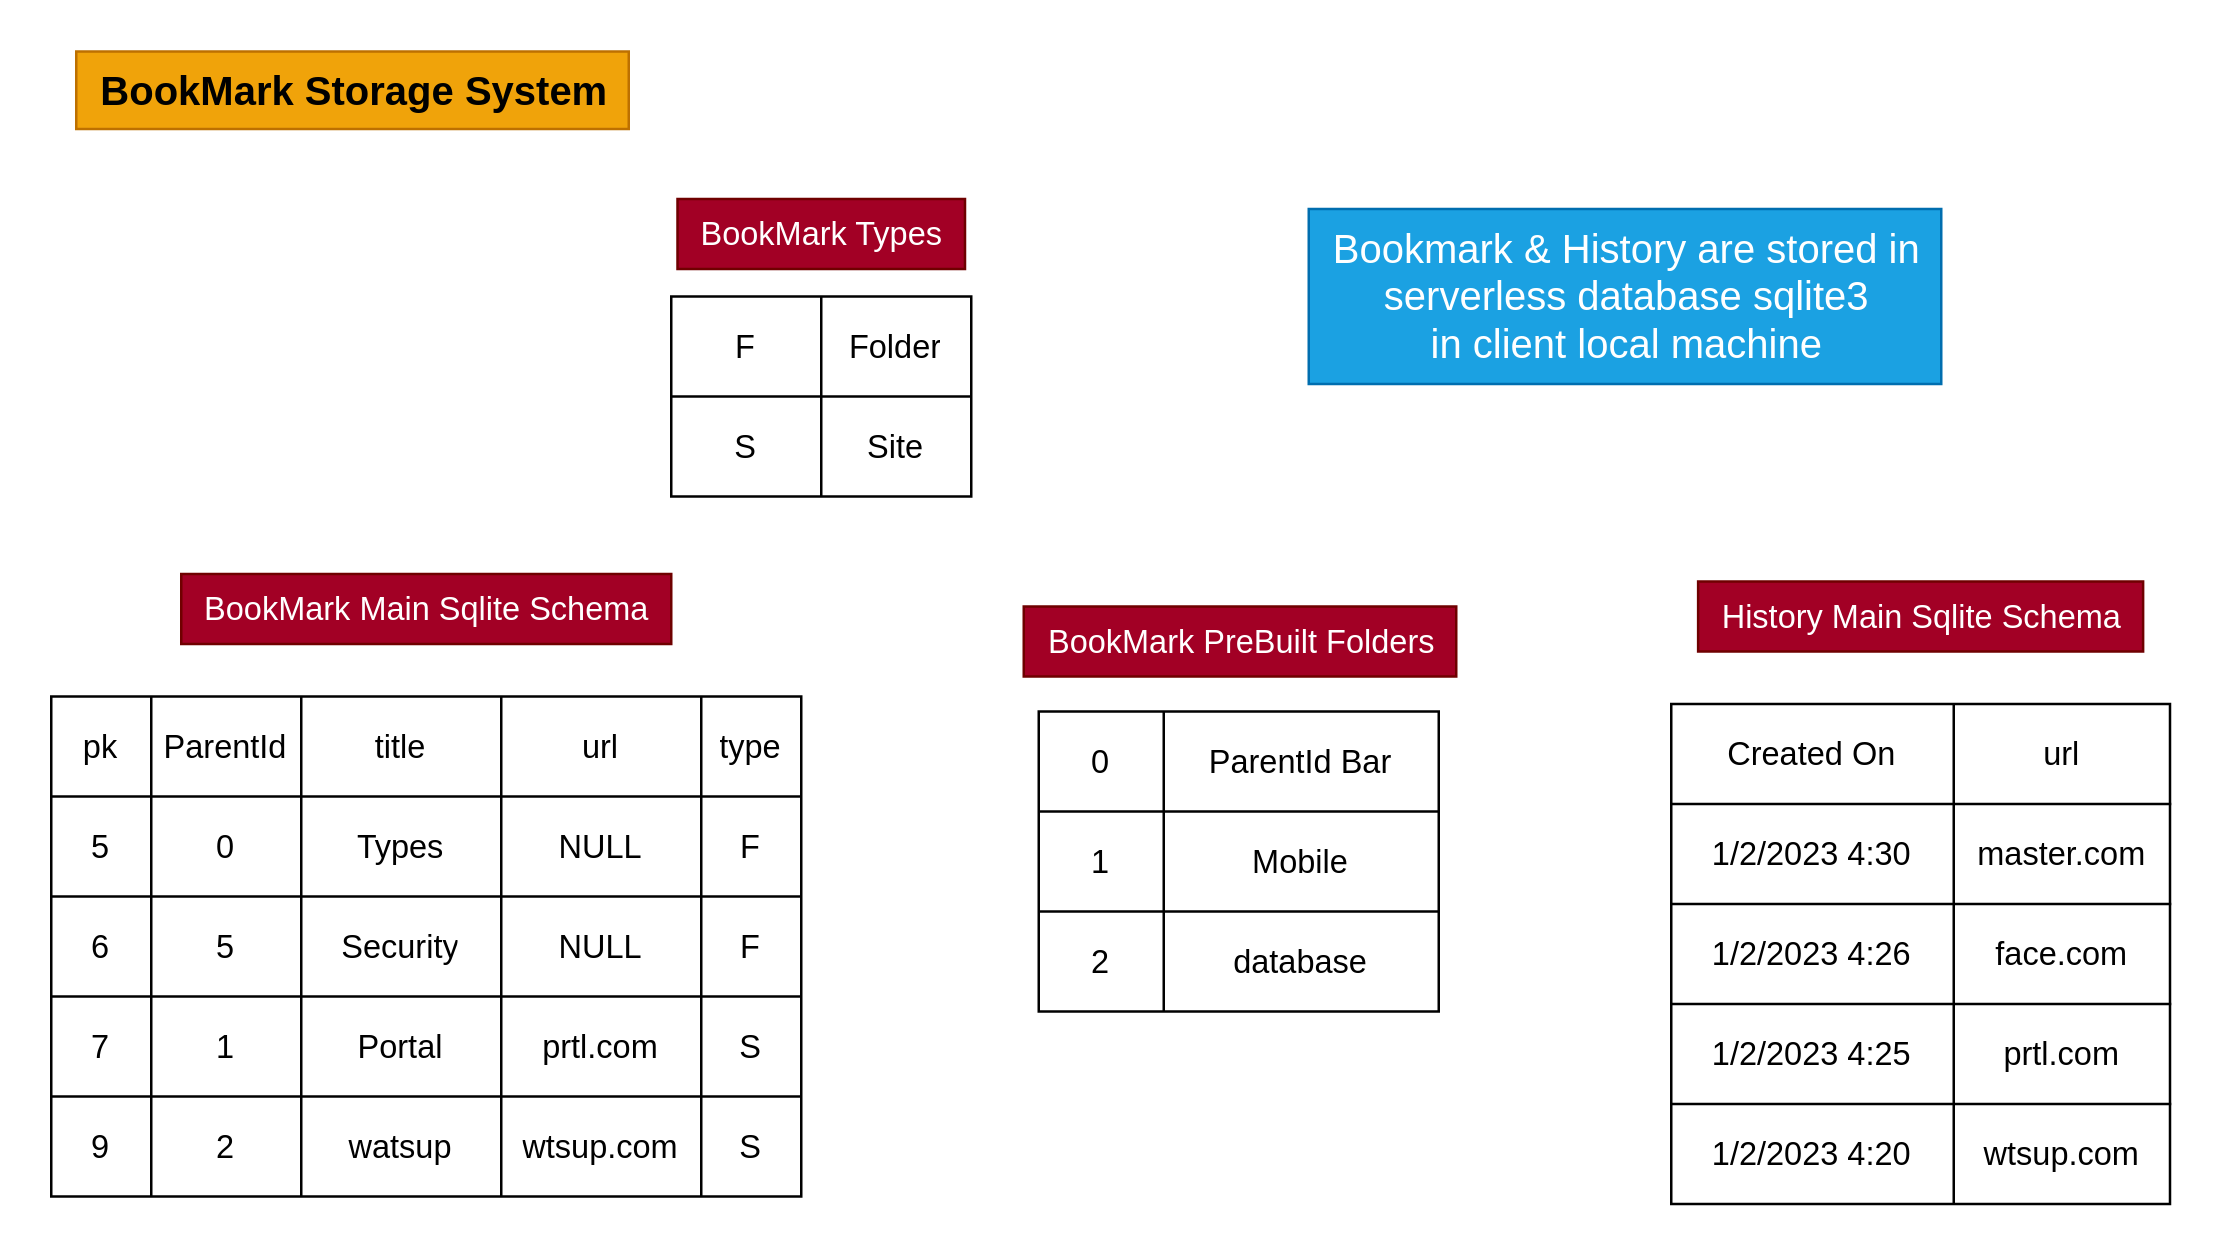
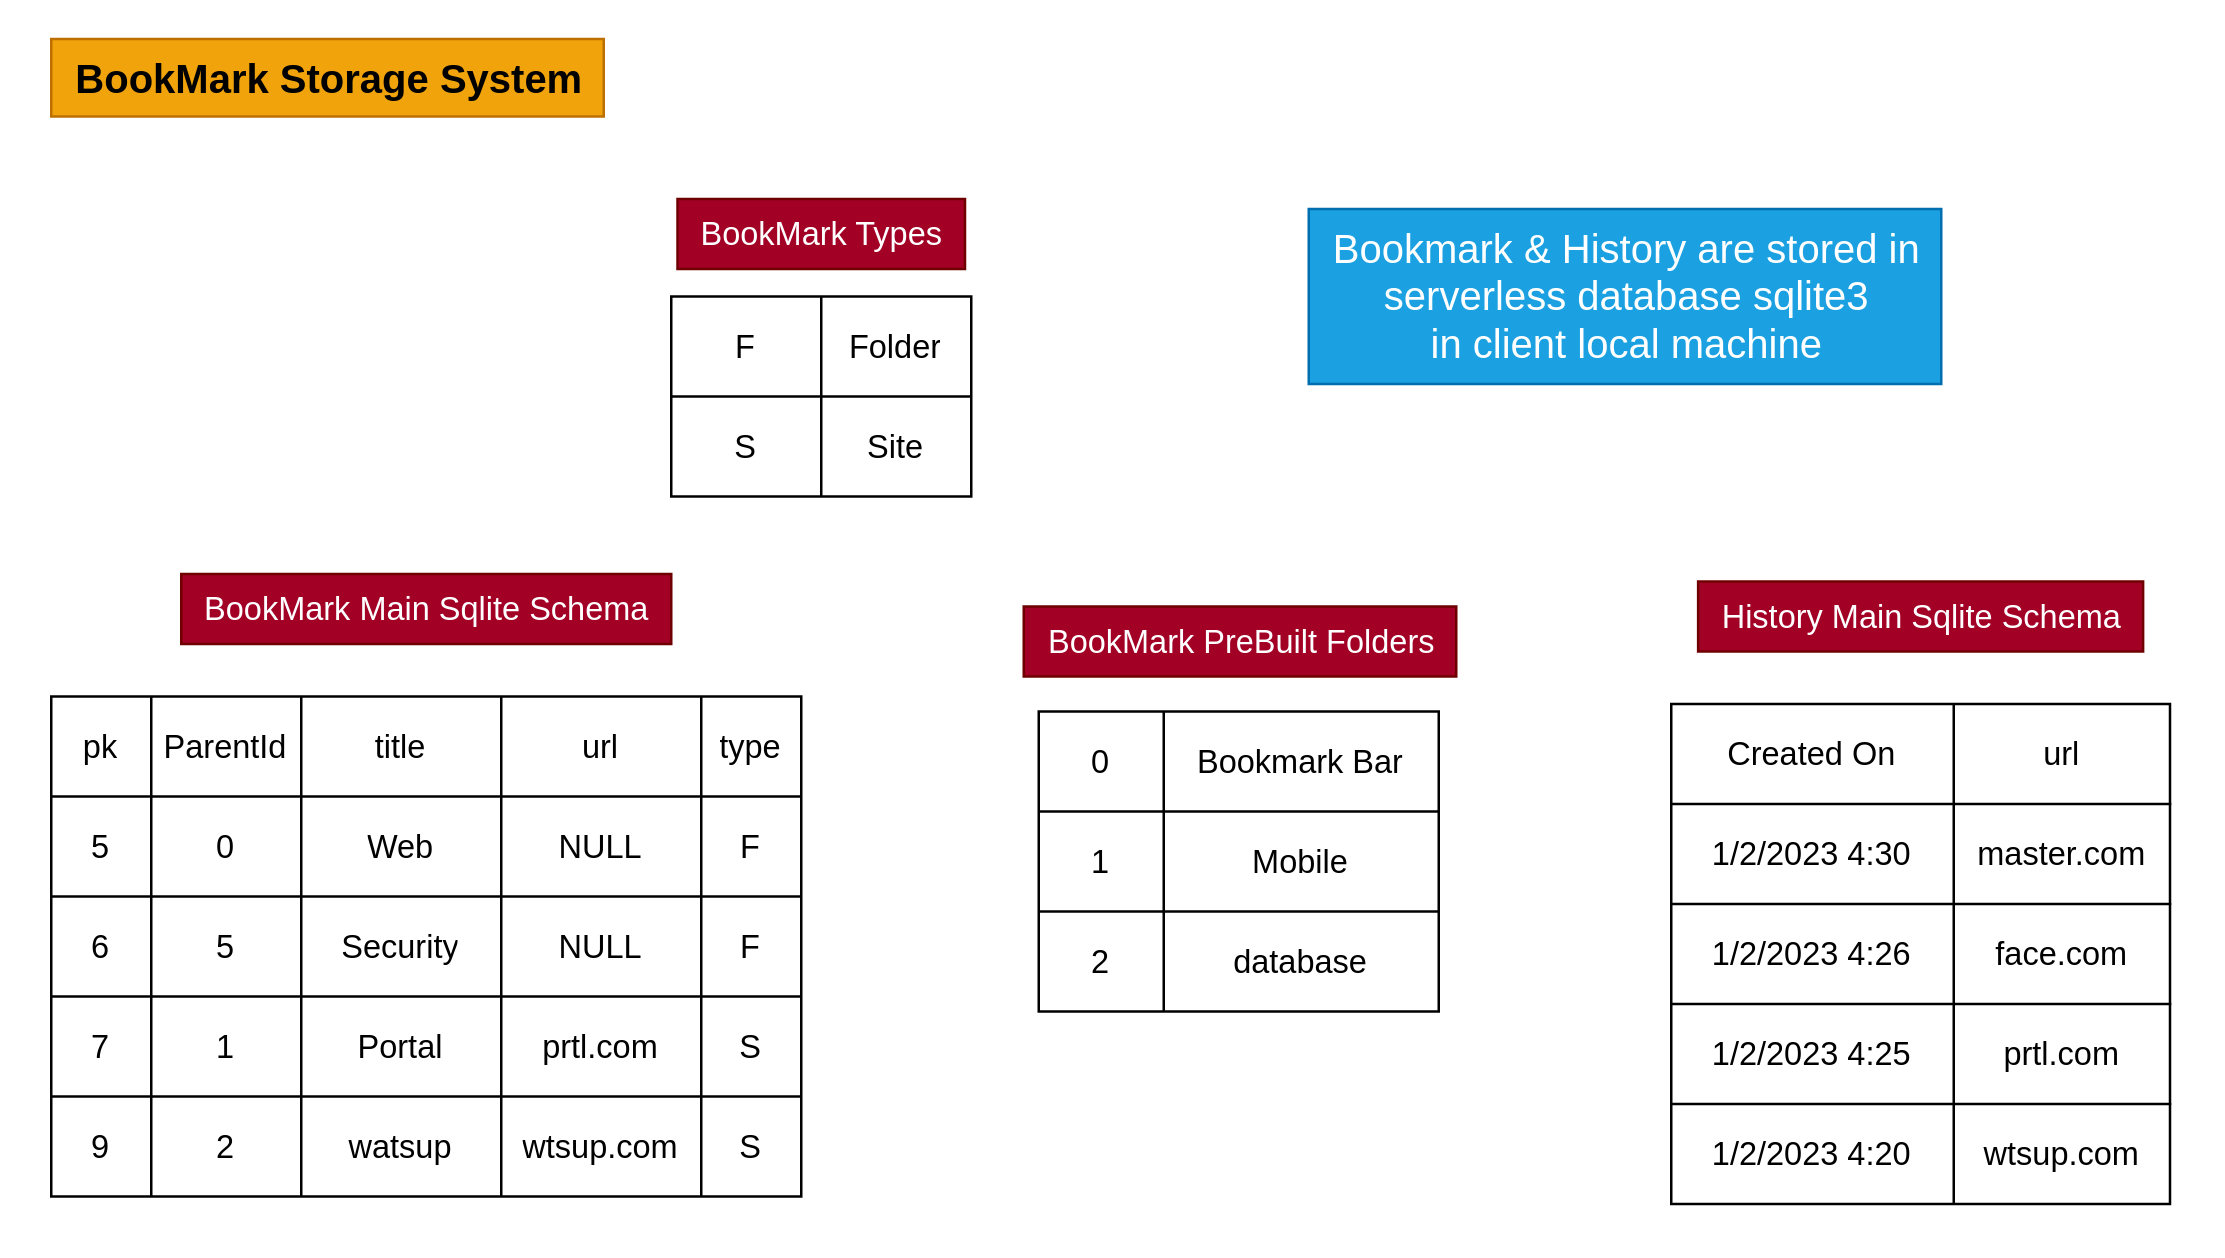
node "BookMark Storage System": moved (353, 90) -> (328, 78)
node "ParentId Bar": label "ParentId Bar" -> "Bookmark Bar"
node "Types": label "Types" -> "Web"
